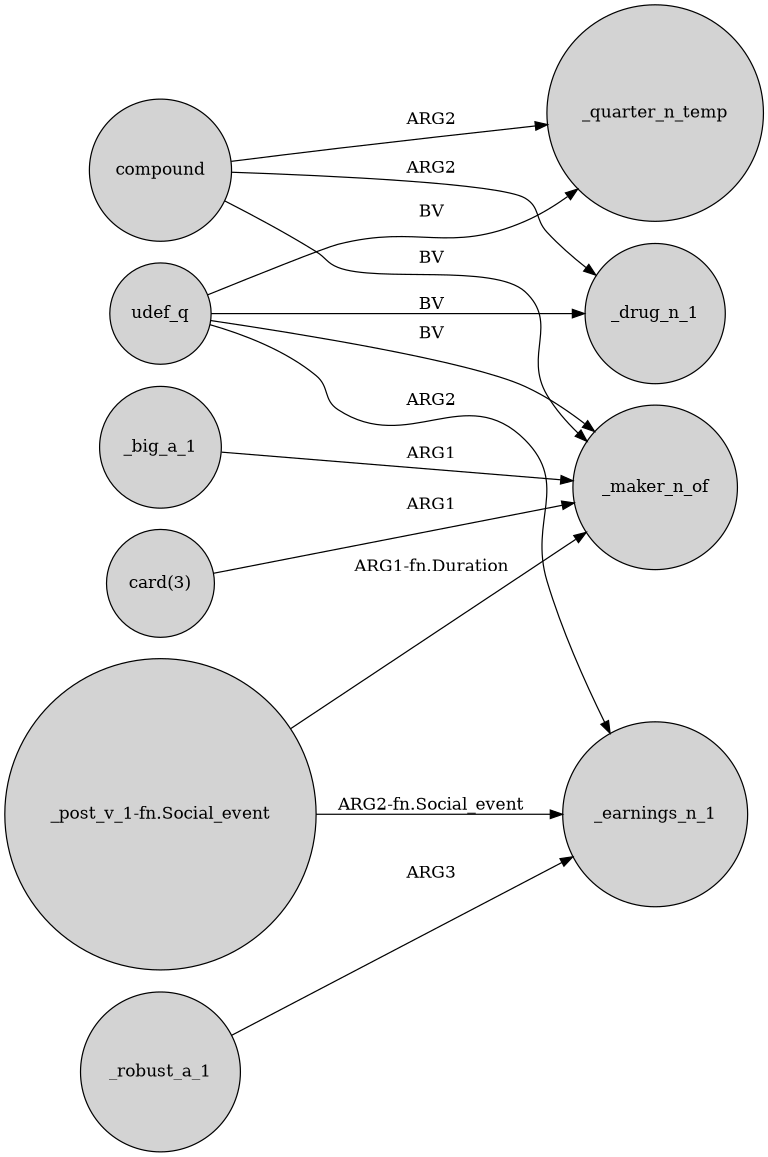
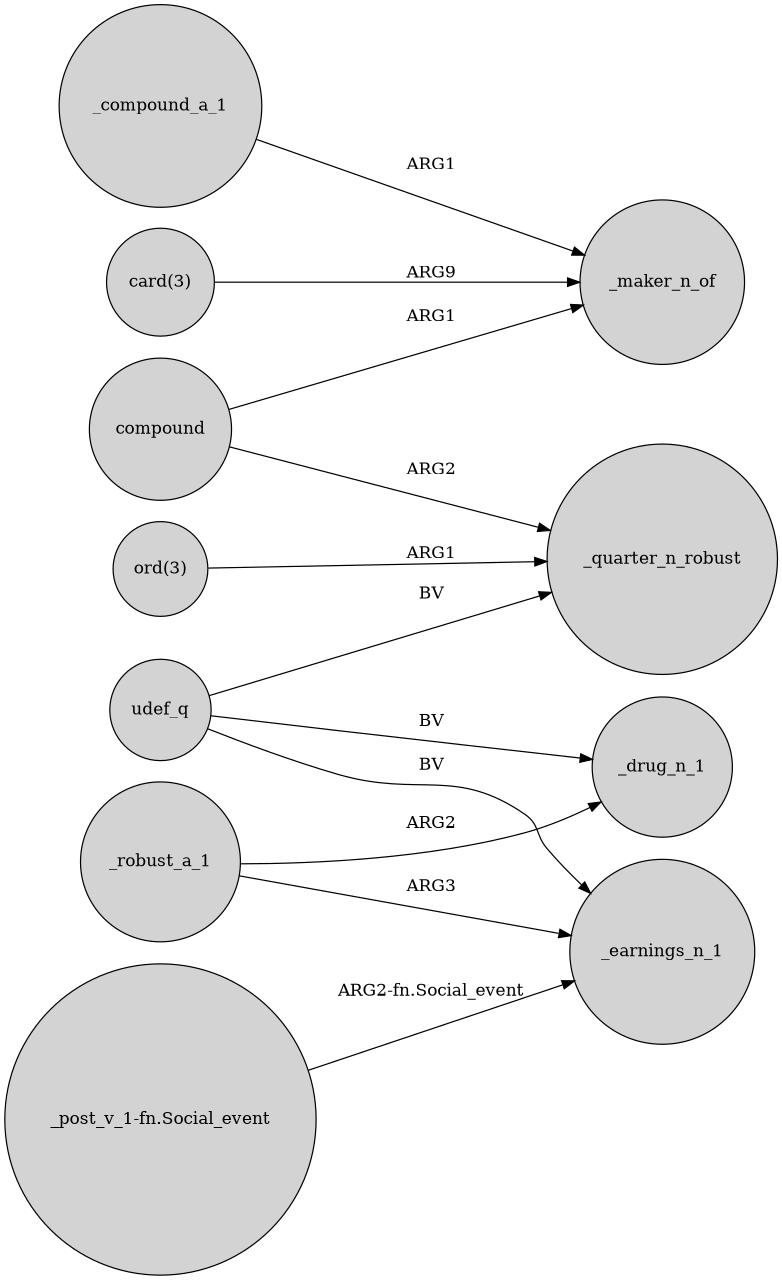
node "_quarter_n_temp": label "_quarter_n_temp" -> "_quarter_n_robust"
edge "compound" -> "_drug_n_1": now "_robust_a_1" -> "_drug_n_1"
edge "compound" -> "_maker_n_of": label "BV" -> "ARG1"
edge "udef_q" -> "_maker_n_of": removed, label "BV"
edge "udef_q" -> "_earnings_n_1": label "ARG2" -> "BV"
node "_big_a_1": label "_big_a_1" -> "_compound_a_1"
edge "card(3)" -> "_maker_n_of": label "ARG1" -> "ARG9"
node "ord(3)": added
edge "_post_v_1-fn.Social_event" -> "_maker_n_of": removed, label "ARG1-fn.Duration"
